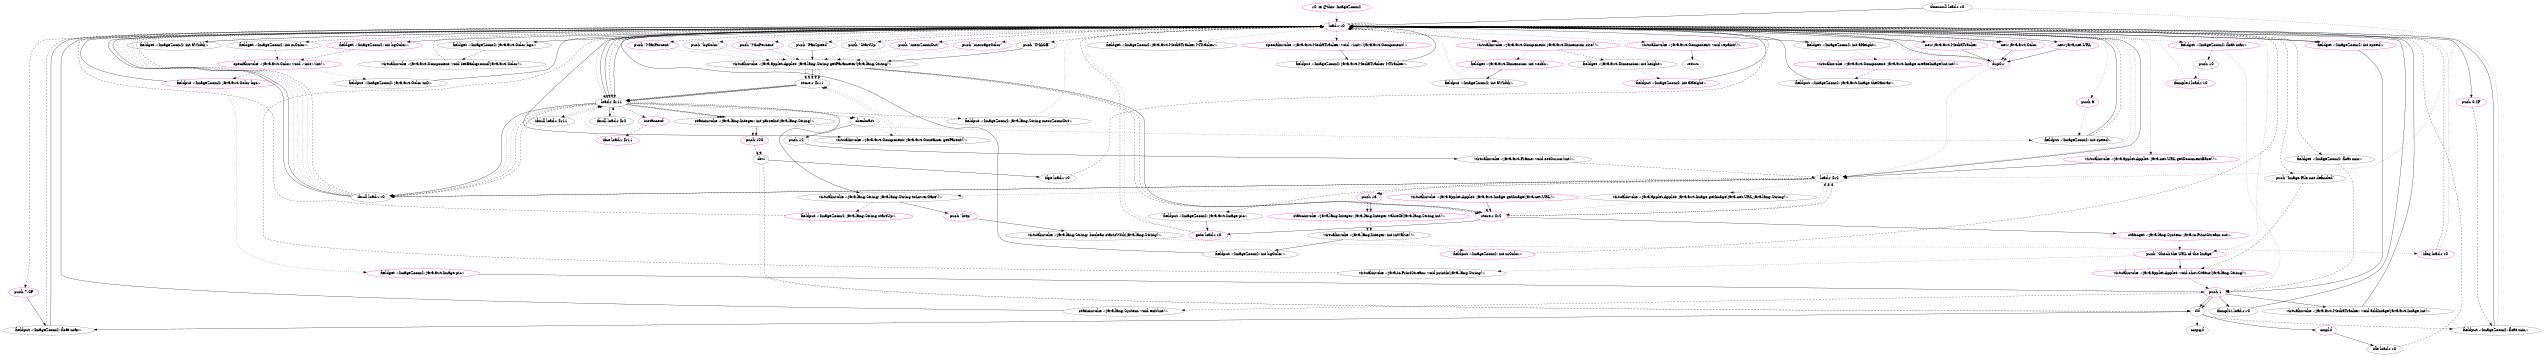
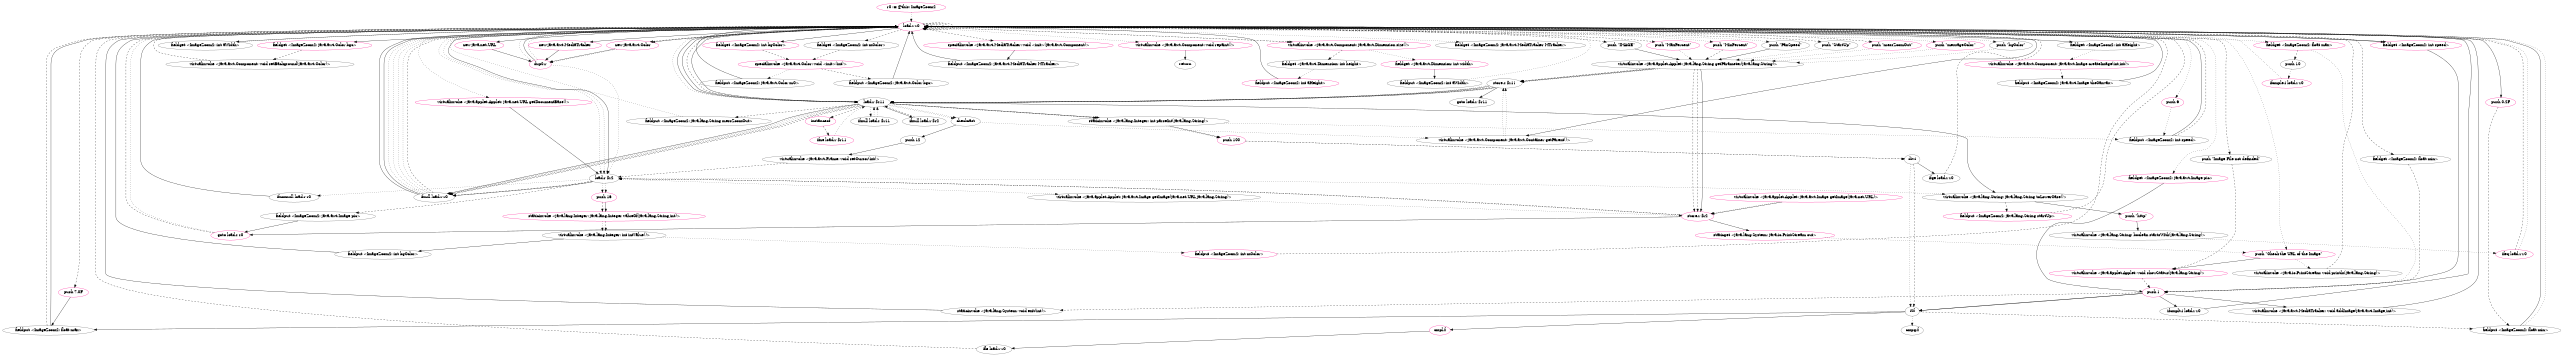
node "fieldget <ImageZoom2: java.awt.Color bgc>": color gray40 -> deeppink
node "fieldput <ImageZoom2: java.awt.Color bgc>": color deeppink -> gray40
node "goto load.r $r11": added
edge "ifnonnull load.r r0" -> "load.r $r2": reversed
edge "fieldput <ImageZoom2: java.awt.Color bgc>" -> "fieldget <ImageZoom2: java.awt.Image pic>": now "load.r r0" -> "fieldget <ImageZoom2: java.awt.Image pic>"
